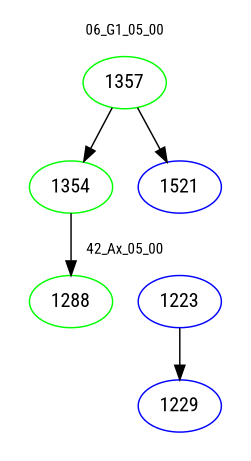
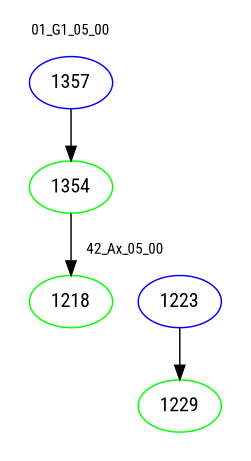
cluster "06_G1_05_00": label "06_G1_05_00" -> "01_G1_05_00"
node "1357": color green -> blue
node "1521": removed
node "1288": label "1288" -> "1218"
node "1229": color blue -> green
